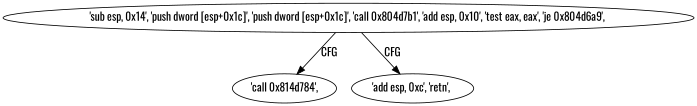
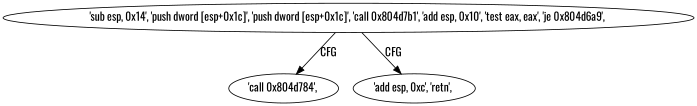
node "'call 0x814d784',": label "'call 0x814d784'," -> "'call 0x804d784',"
